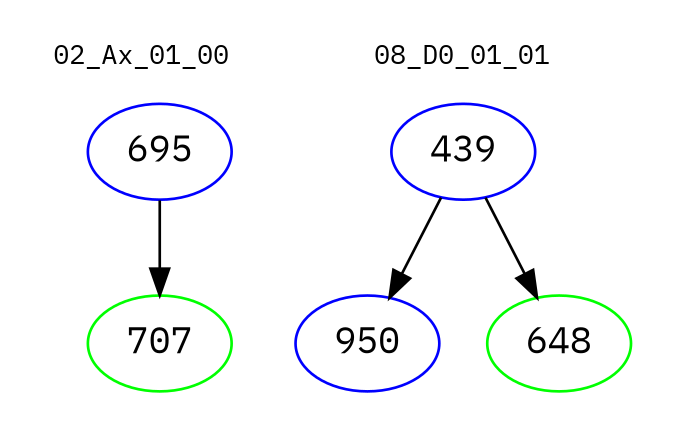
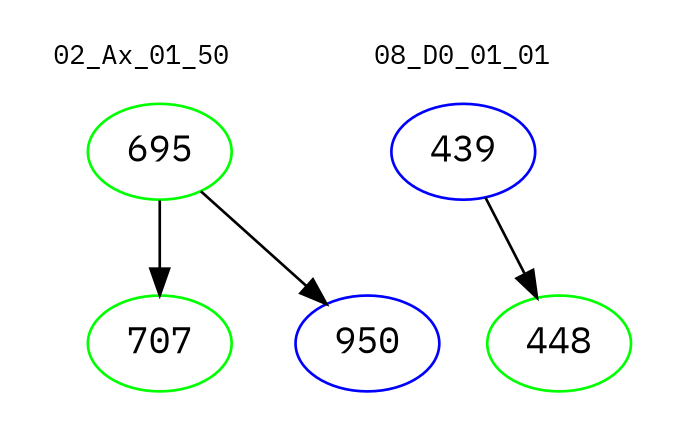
cluster "02_Ax_01_00": label "02_Ax_01_00" -> "02_Ax_01_50"
node "695": color blue -> green
edge "439" -> "950": now "695" -> "950"
node "648": label "648" -> "448"
